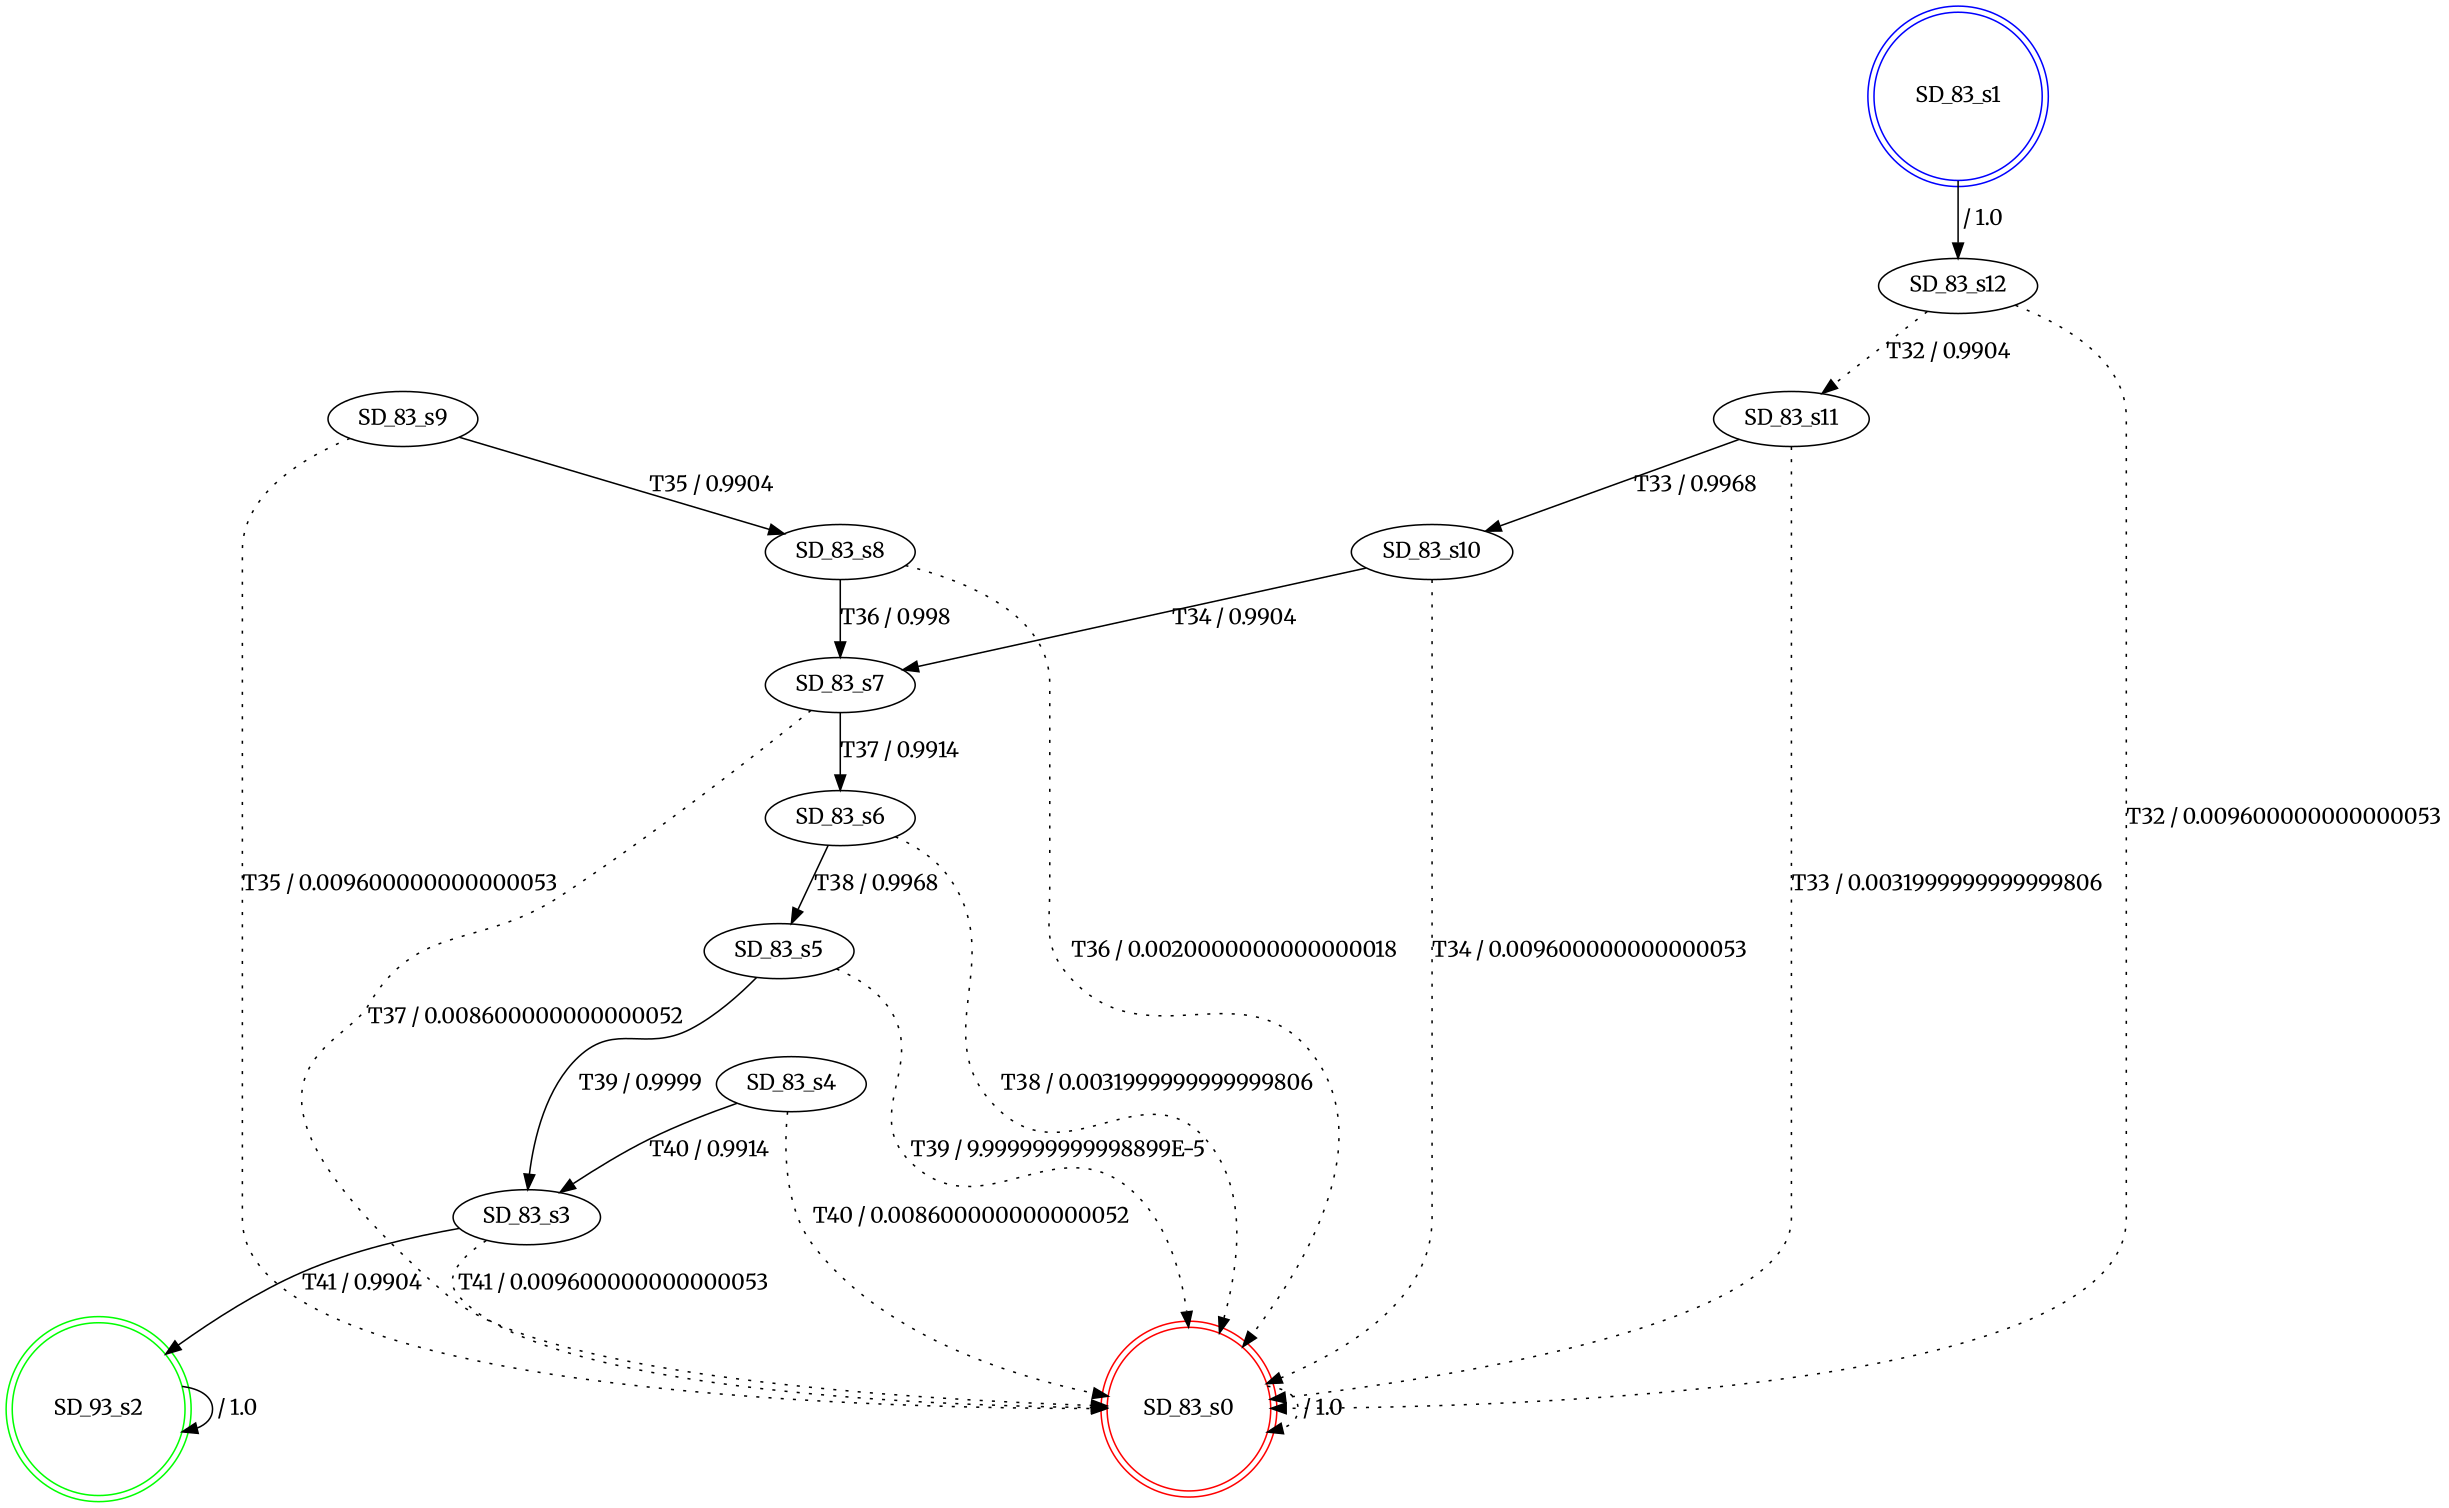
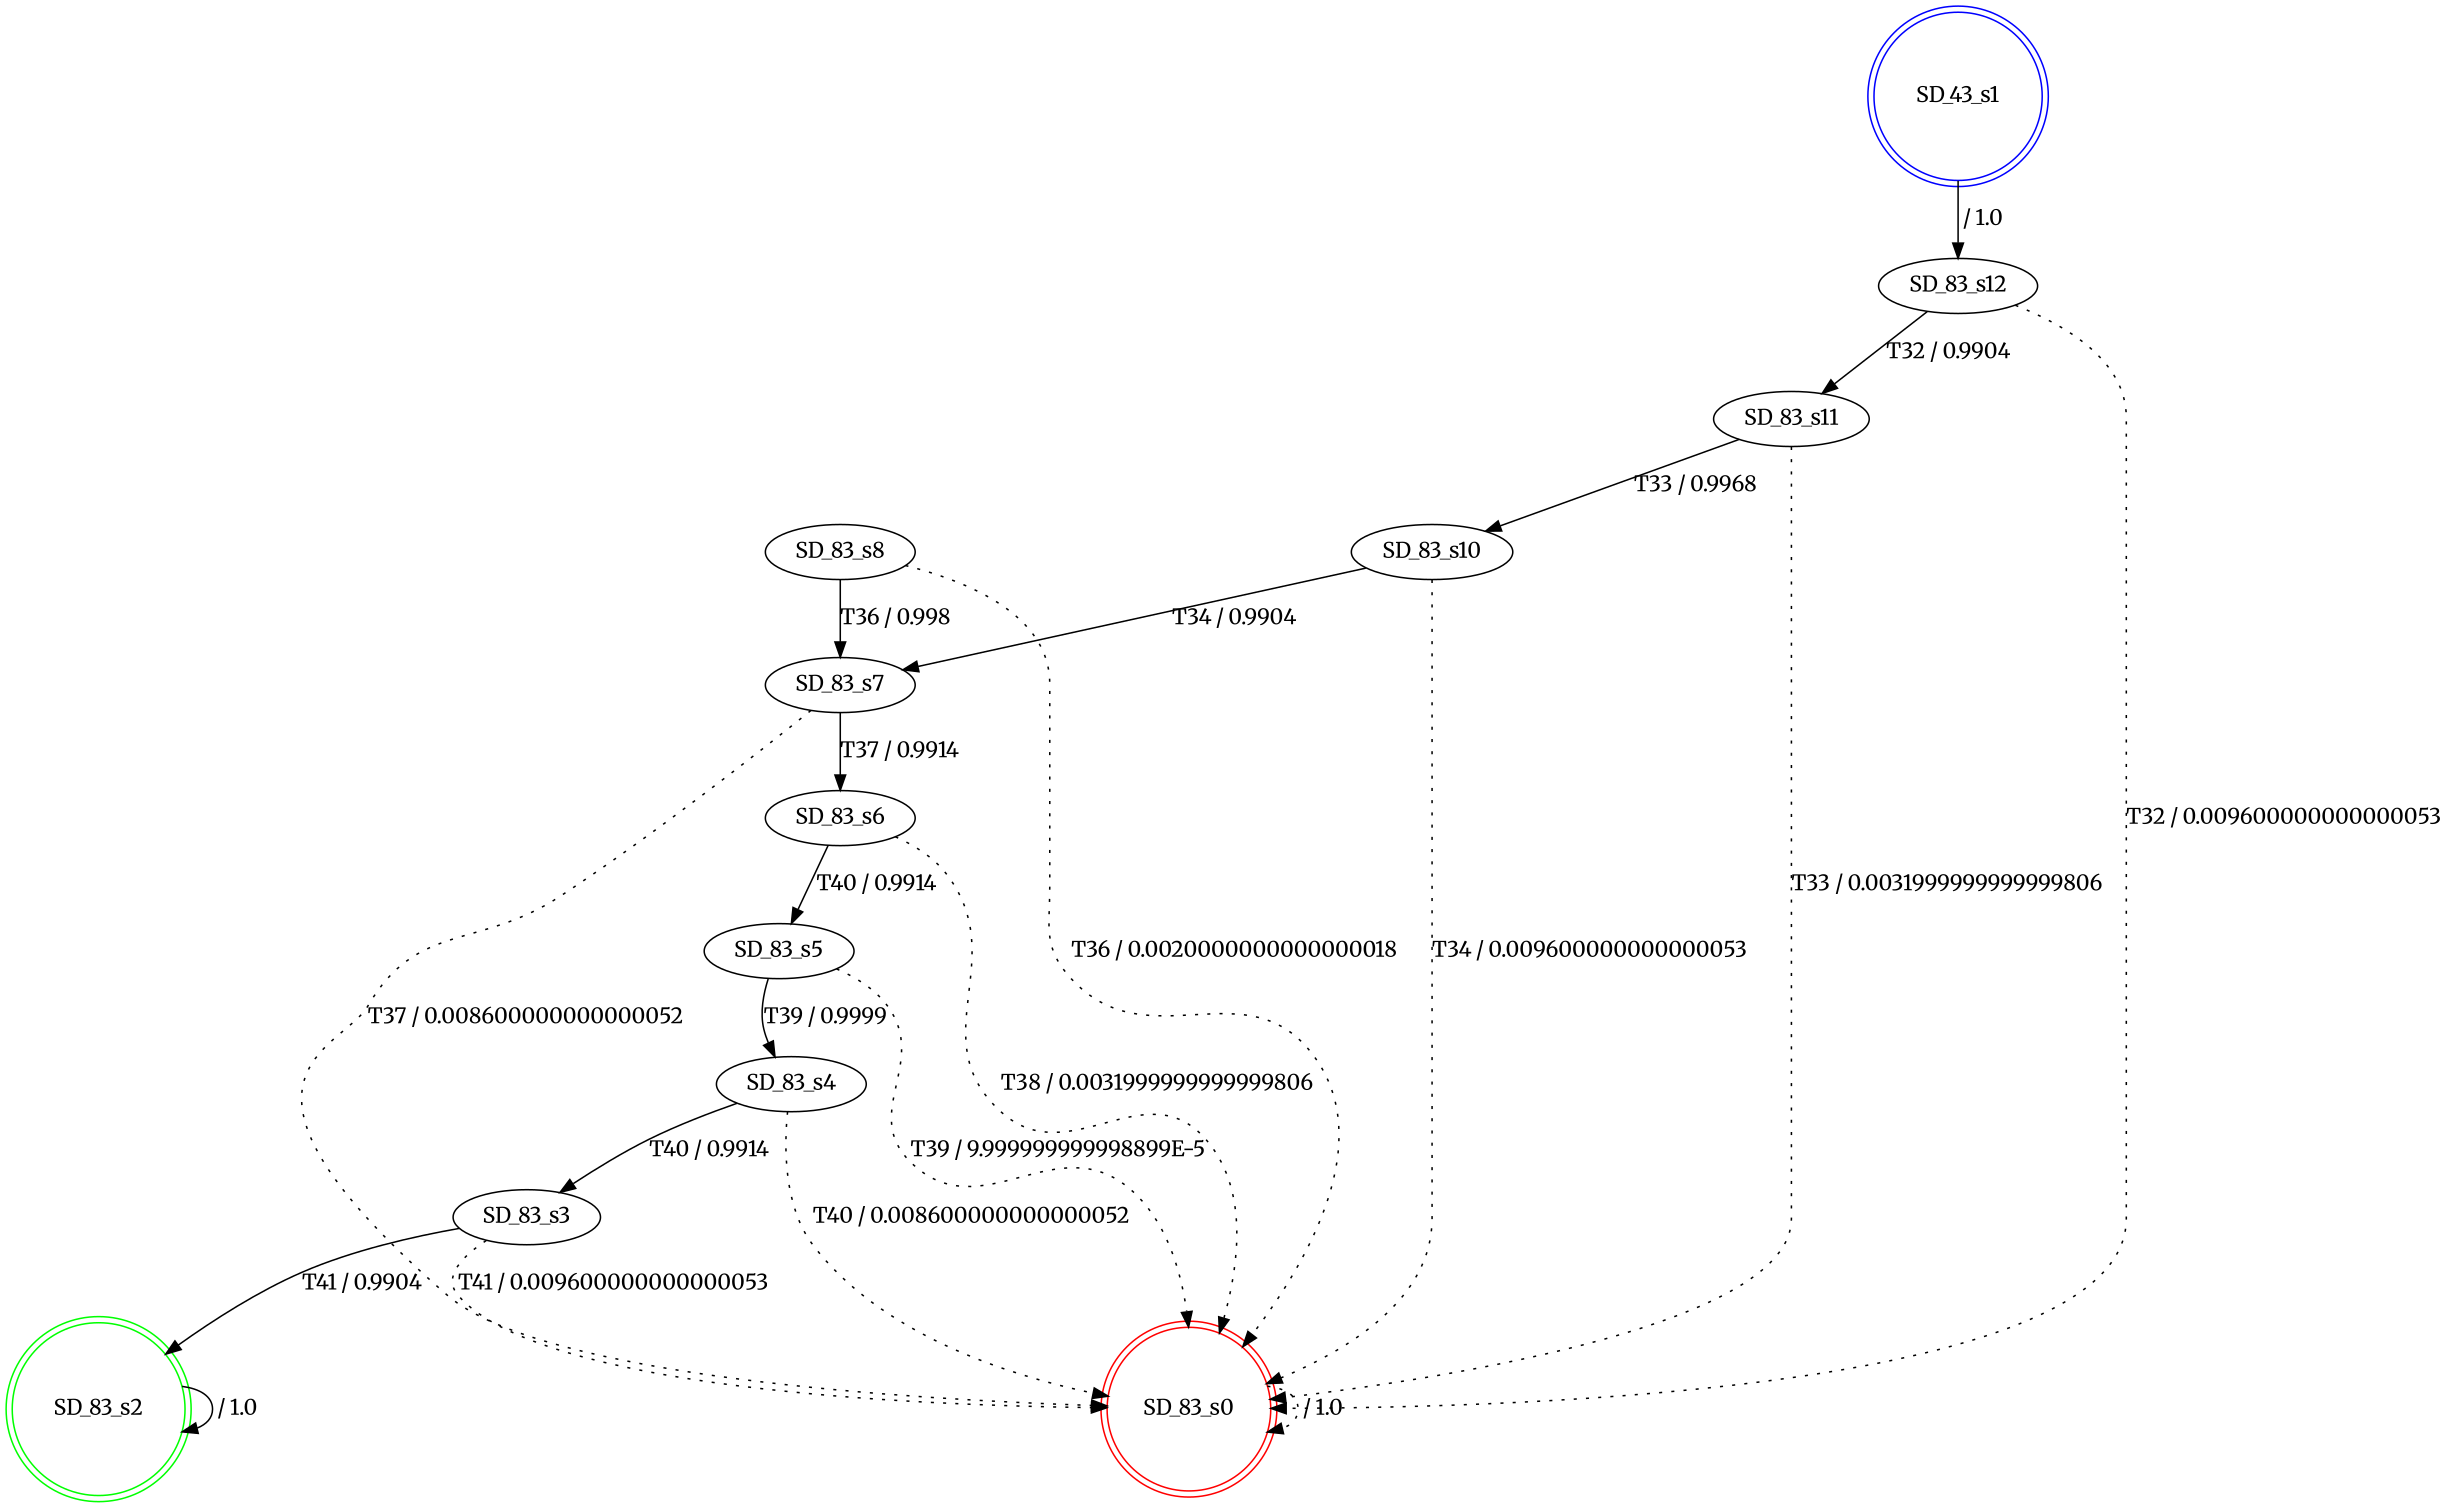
node "SD_83_s1": label "SD_83_s1" -> "SD_43_s1"
edge "SD_83_s12" -> "SD_83_s11": style dotted -> solid
node "SD_83_s9": removed
edge "SD_83_s6" -> "SD_83_s5": label "T38 / 0.9968" -> "T40 / 0.9914"
edge "SD_83_s5" -> "SD_83_s3": now "SD_83_s5" -> "SD_83_s4"
node "SD_93_s2": label "SD_93_s2" -> "SD_83_s2"
